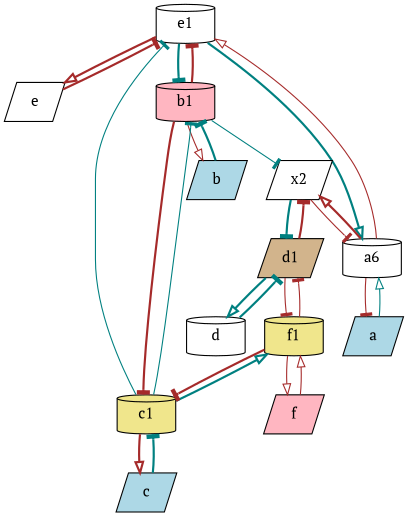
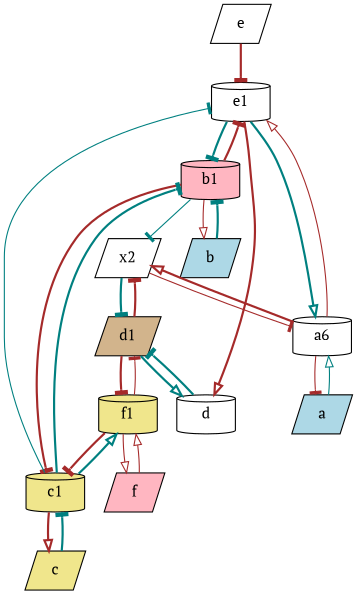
edge "e1" -> "e": now "e1" -> "d"
edge "c1" -> "b1": style solid -> bold
edge "d1" -> "f1": style solid -> bold
node "c": fillcolor lightblue -> khaki
